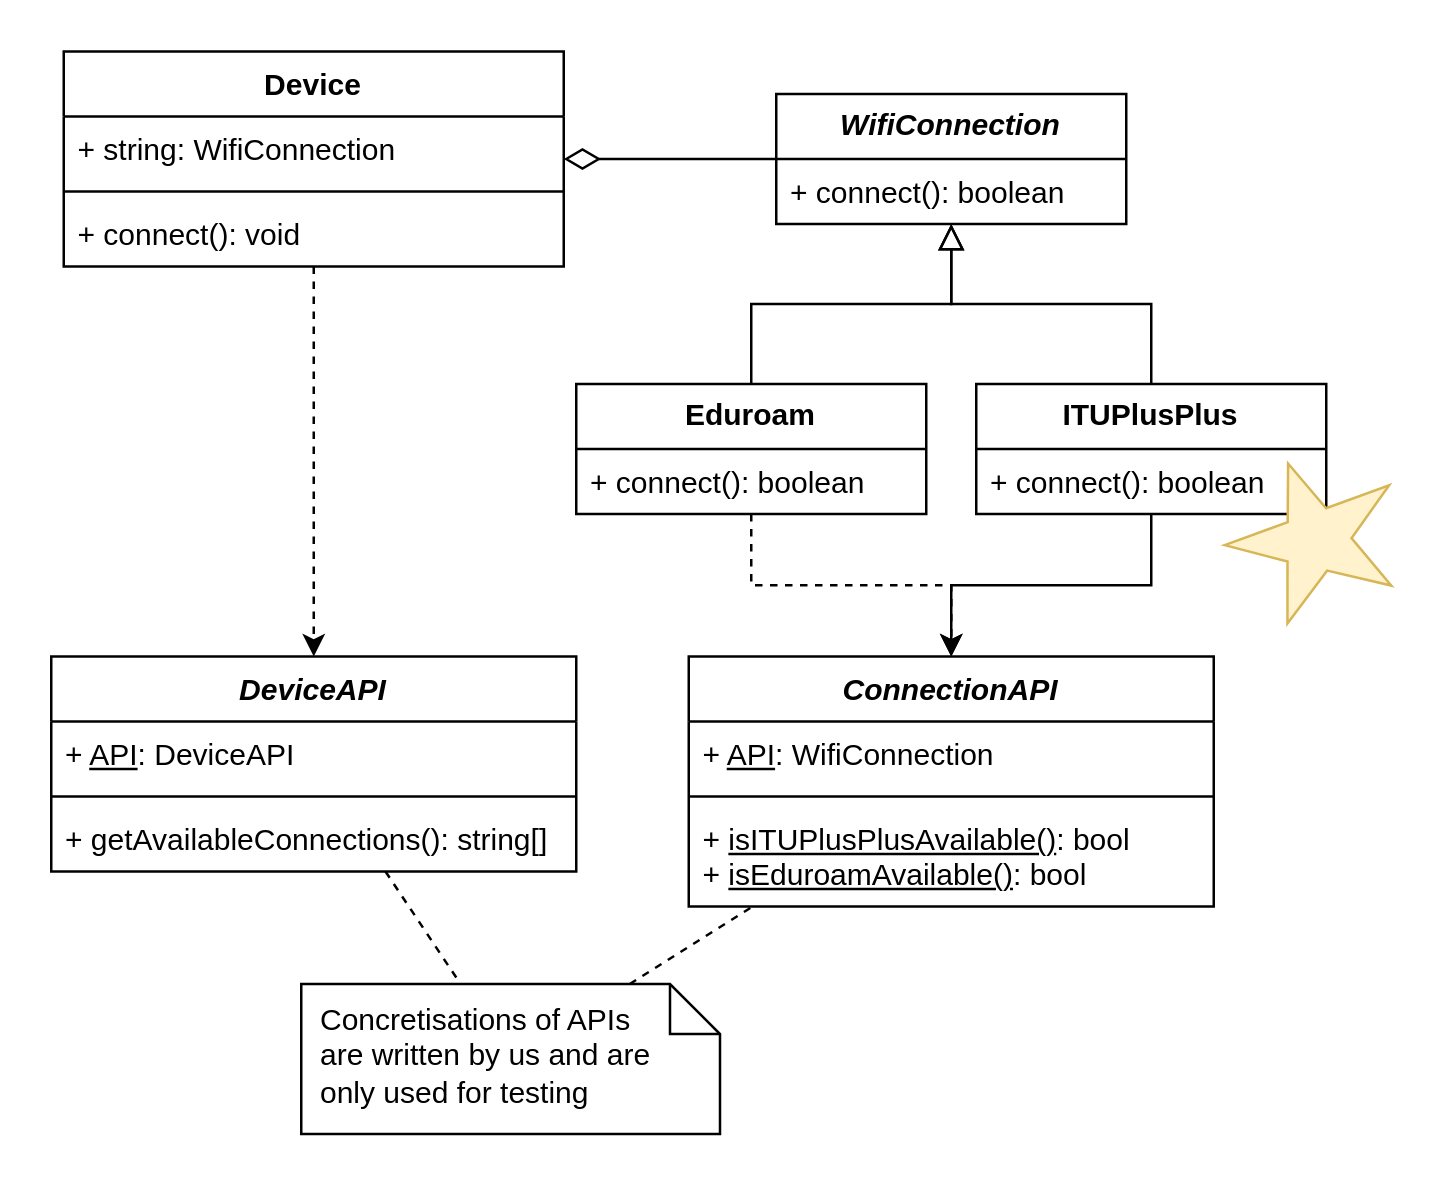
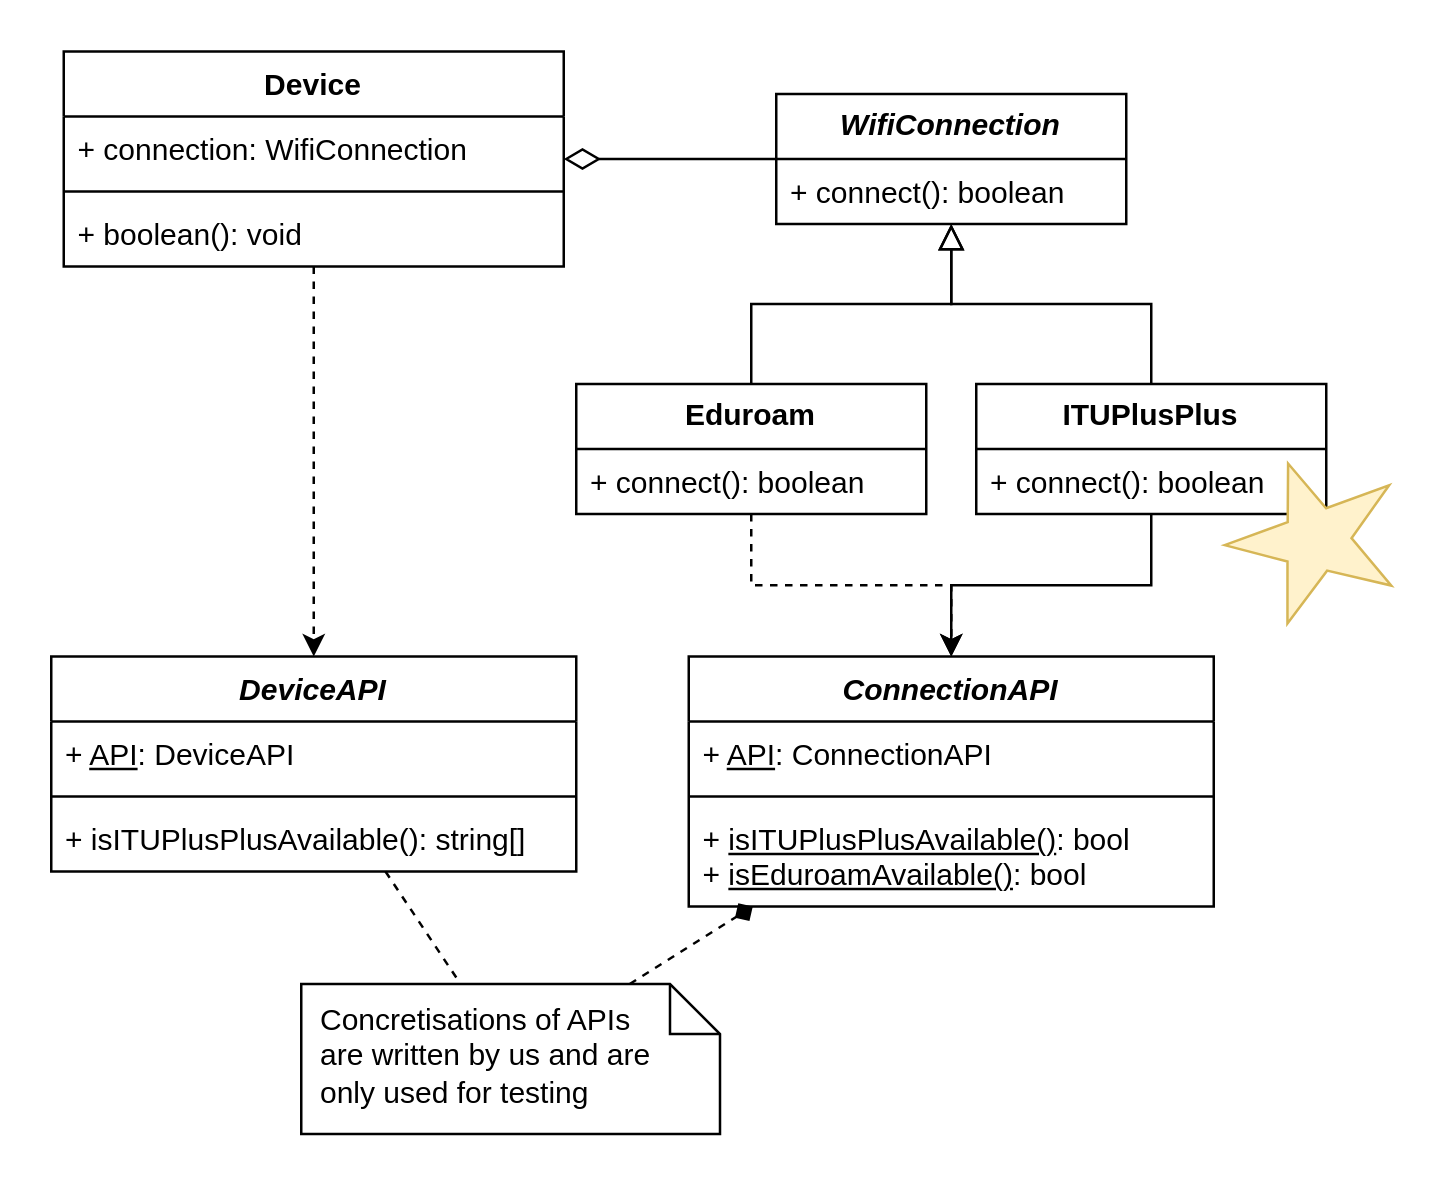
node "+ string: WifiConnection": label "+ string: WifiConnection" -> "+ connection: WifiConnection"
node "+ connect(): void": label "+ connect(): void" -> "+ boolean(): void"
node "+ API: WifiConnection": label "+ API: WifiConnection" -> "+ API: ConnectionAPI"
node "+ getAvailableConnections(): string[]": label "+ getAvailableConnections(): string[]" -> "+ isITUPlusPlusAvailable(): string[]"
edge "ConnectionAPI" -- "Concretisations of APIs are written by us and are only used for testing": arrowhead none -> diamond
